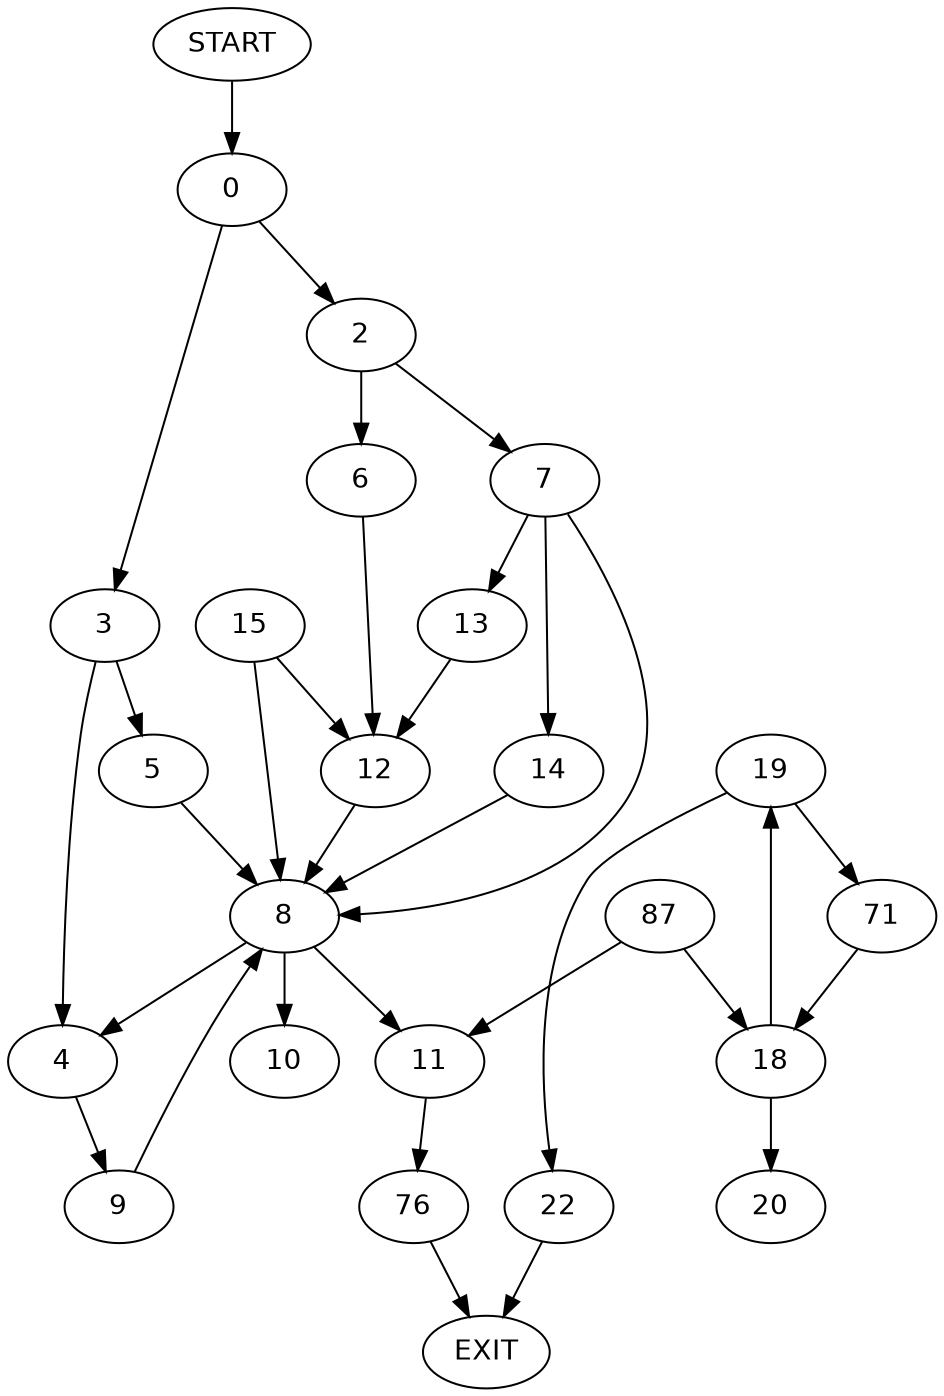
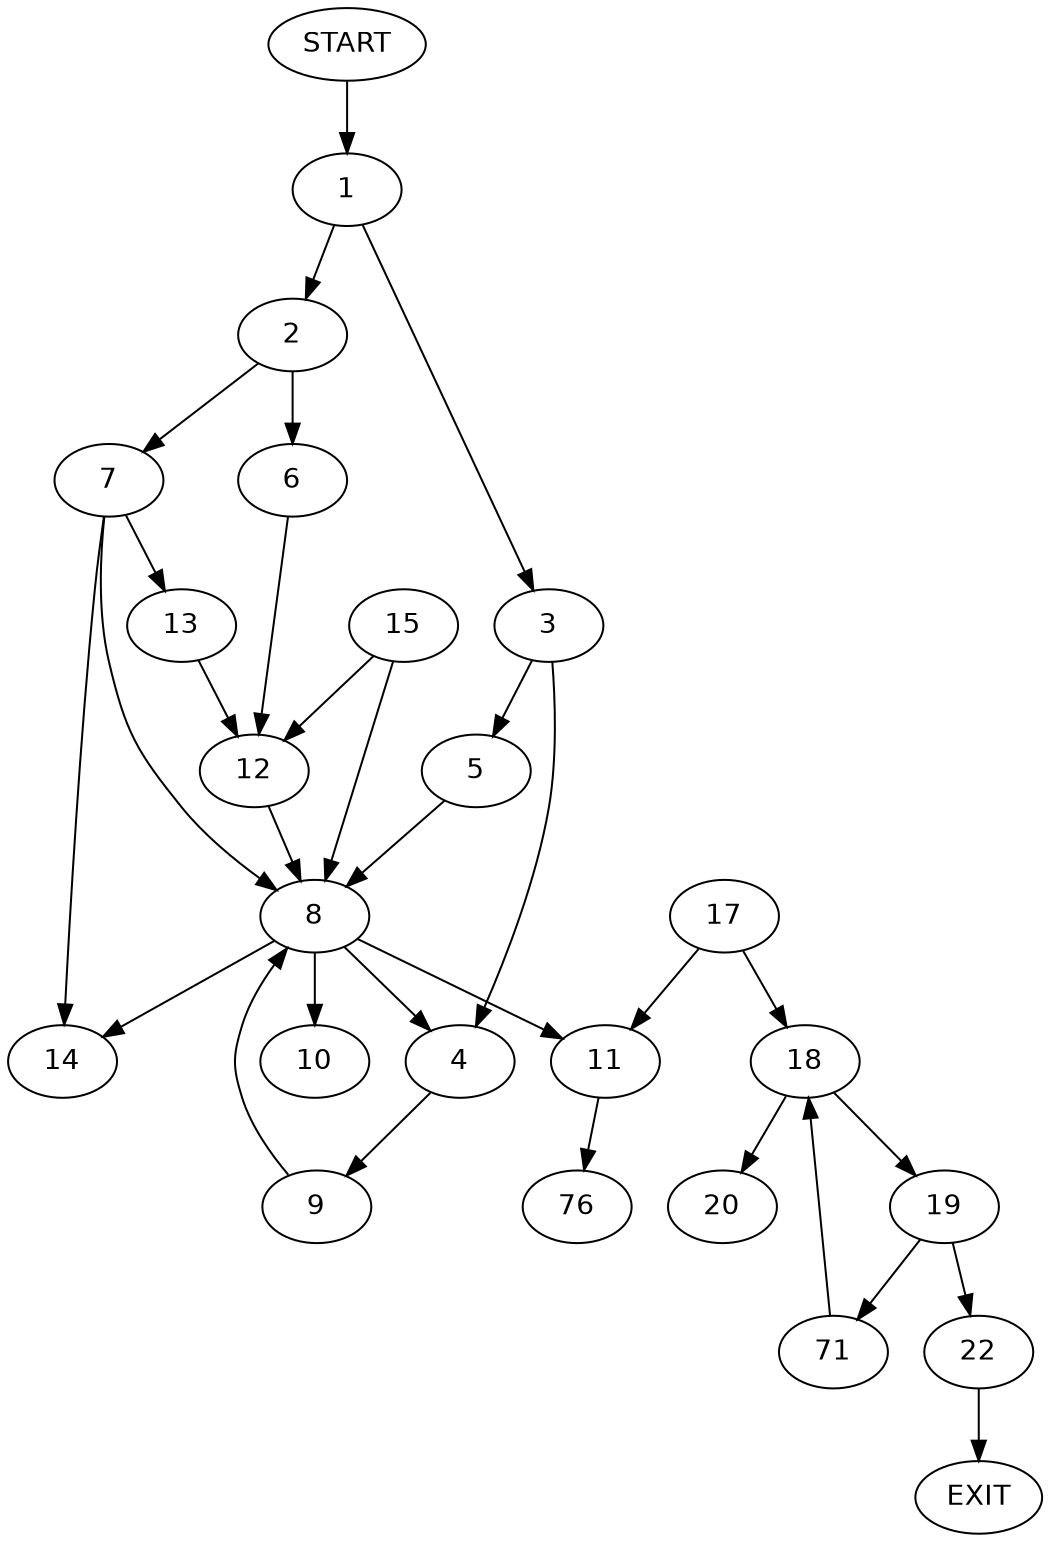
node "0": label "0" -> "1"
edge "14" -> "8": reversed
node "87": label "87" -> "17"
edge "76" -> "EXIT": removed
